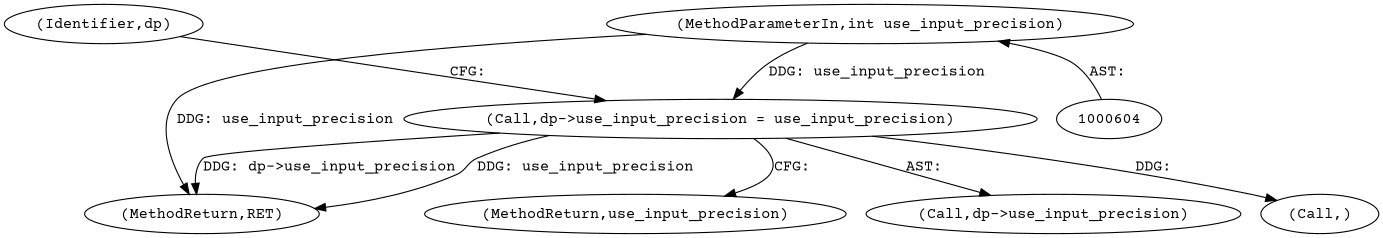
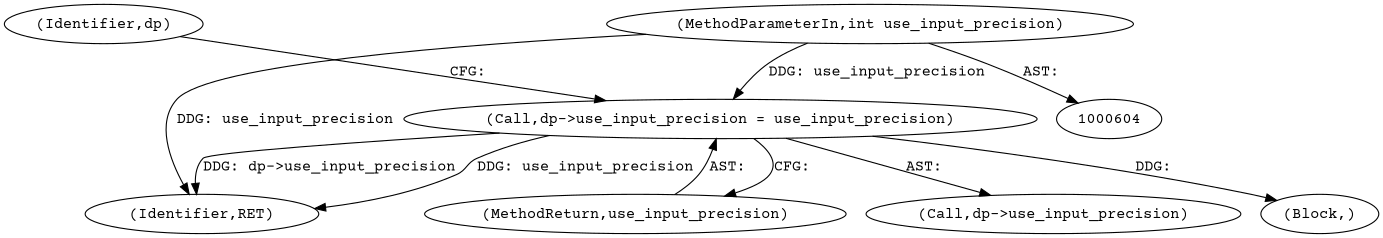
edge "1000604" -> "(MethodParameterIn,int use_input_precision)": reversed
edge "(MethodReturn,use_input_precision)" -> "(Call,dp->use_input_precision = use_input_precision)": added, label "AST:"
node "(MethodReturn,RET)": label "(MethodReturn,RET)" -> "(Identifier,RET)"
node "(Call,)": label "(Call,)" -> "(Block,)"
